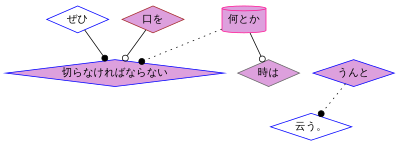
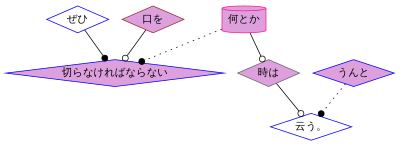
edge "時は" -> "云う。": added
